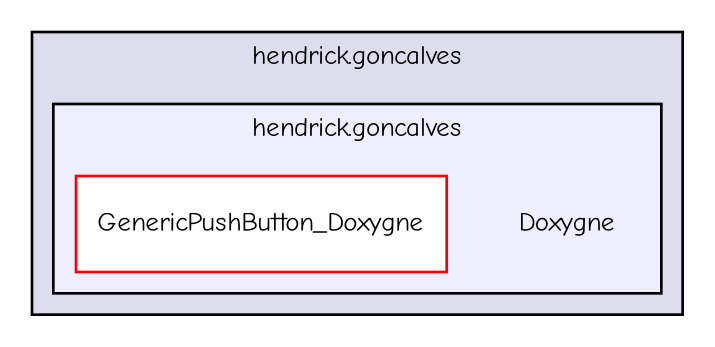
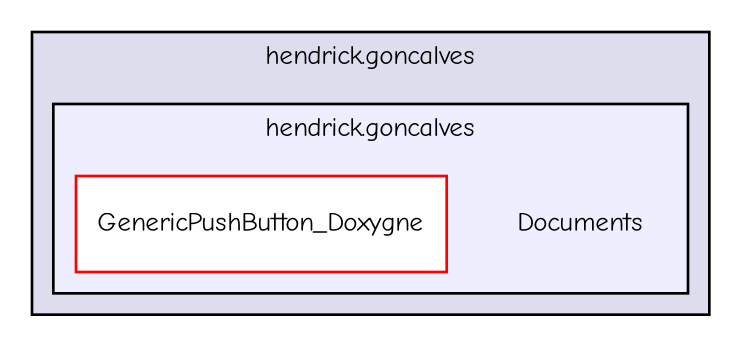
node "Doxygne": label "Doxygne" -> "Documents"
